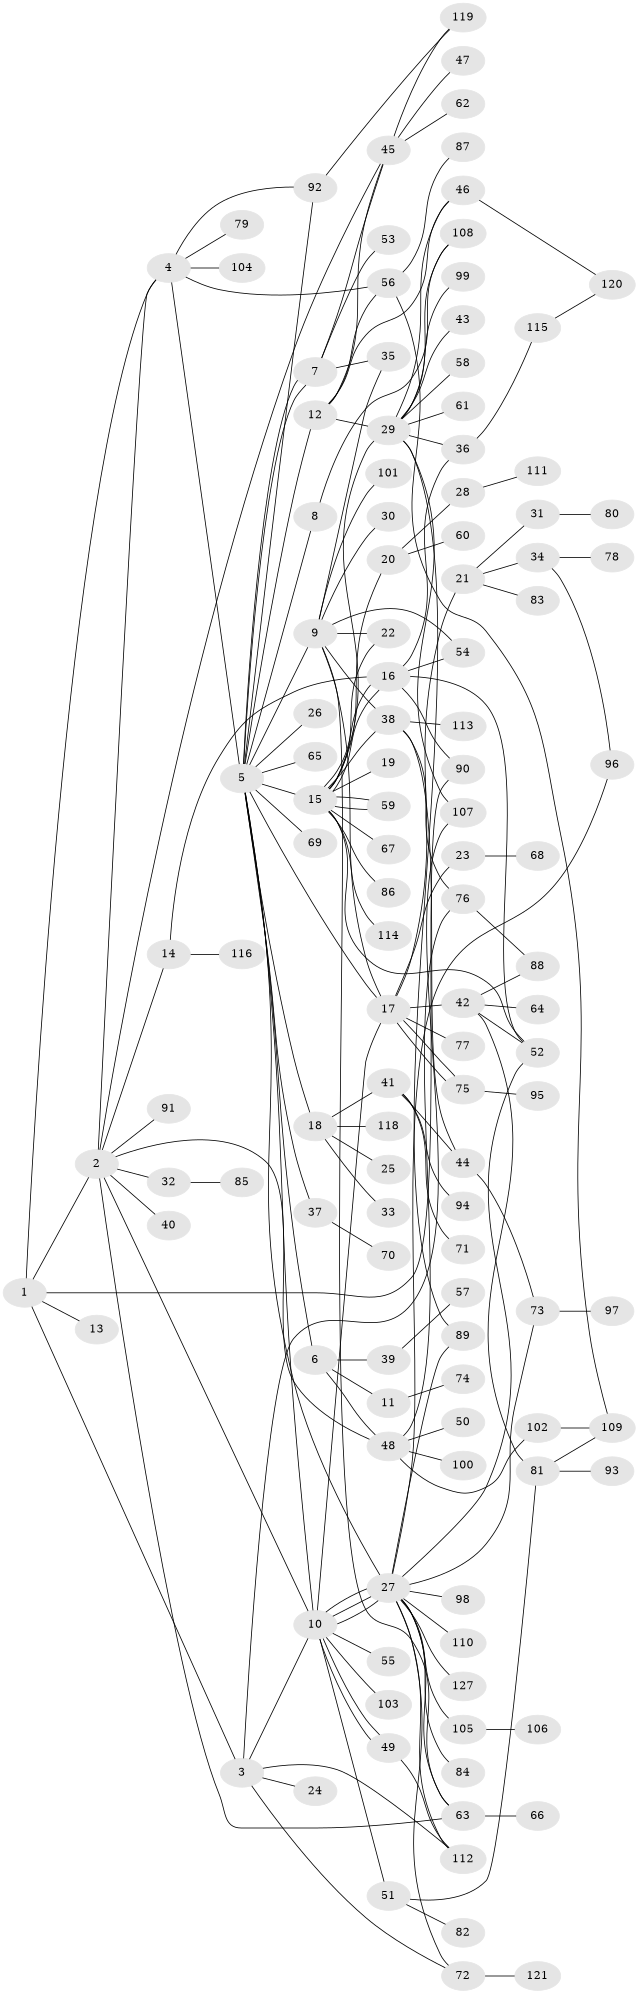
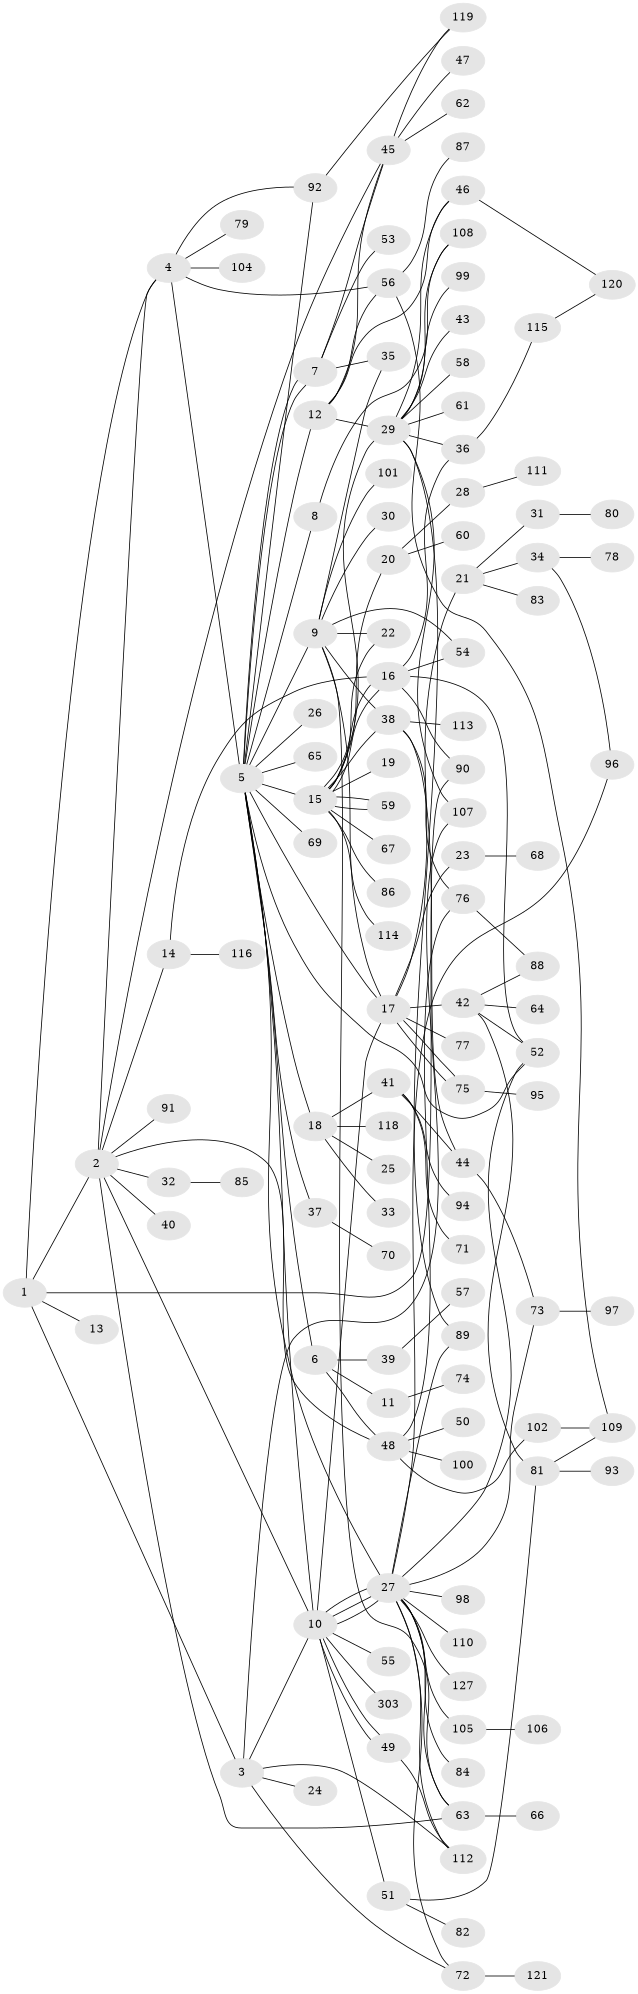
edge "15" -- "52": now "5" -- "52"
node "103": label "103" -> "303"
